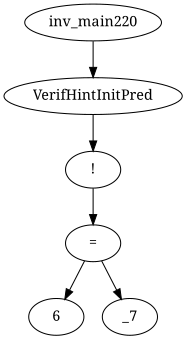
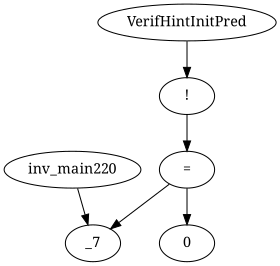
edge "inv_main220" -> "VerifHintInitPred": now "inv_main220" -> "_7"
node "6": label "6" -> "0"
